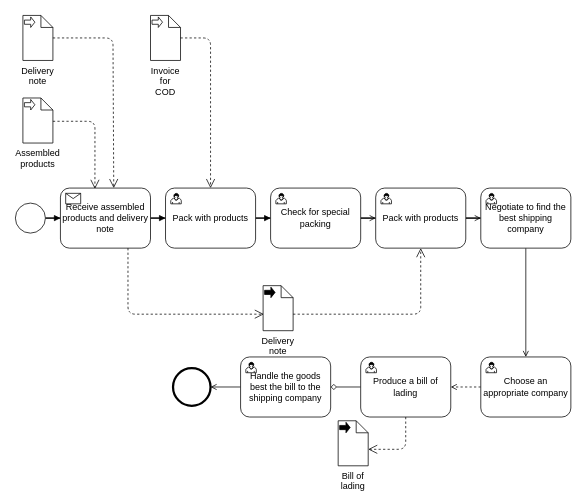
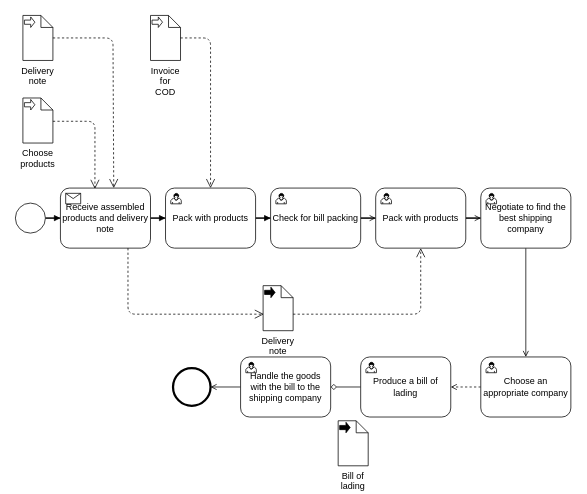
node "Assembled products": label "Assembled products" -> "Choose products"
node "Check for special packing": label "Check for special packing" -> "Check for bill packing"
node "Handle the goods best the bill to the shipping company": label "Handle the goods best the bill to the shipping company" -> "Handle the goods with the bill to the shipping company"
edge "Produce a bill of lading" -> "Bill of lading": removed
